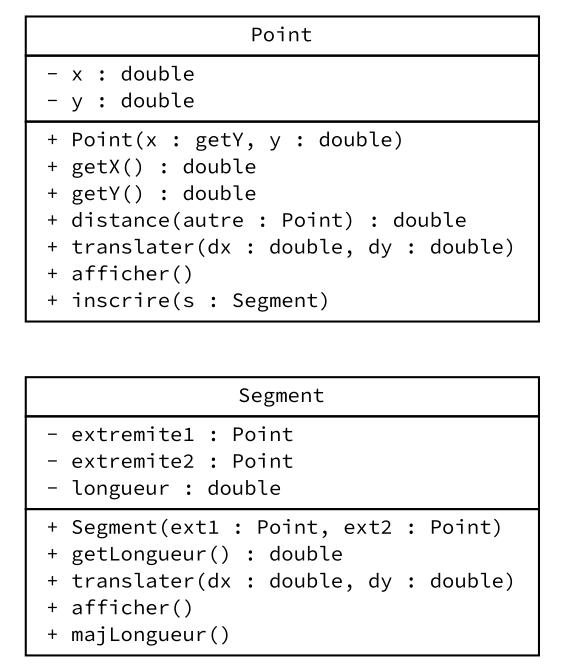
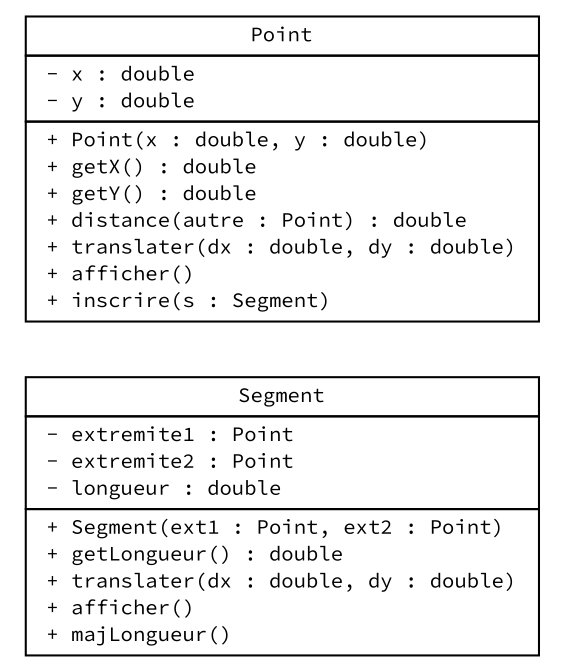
node "Point": text "+ Point(x : getY, y : double)" -> "+ Point(x : double, y : double)"
